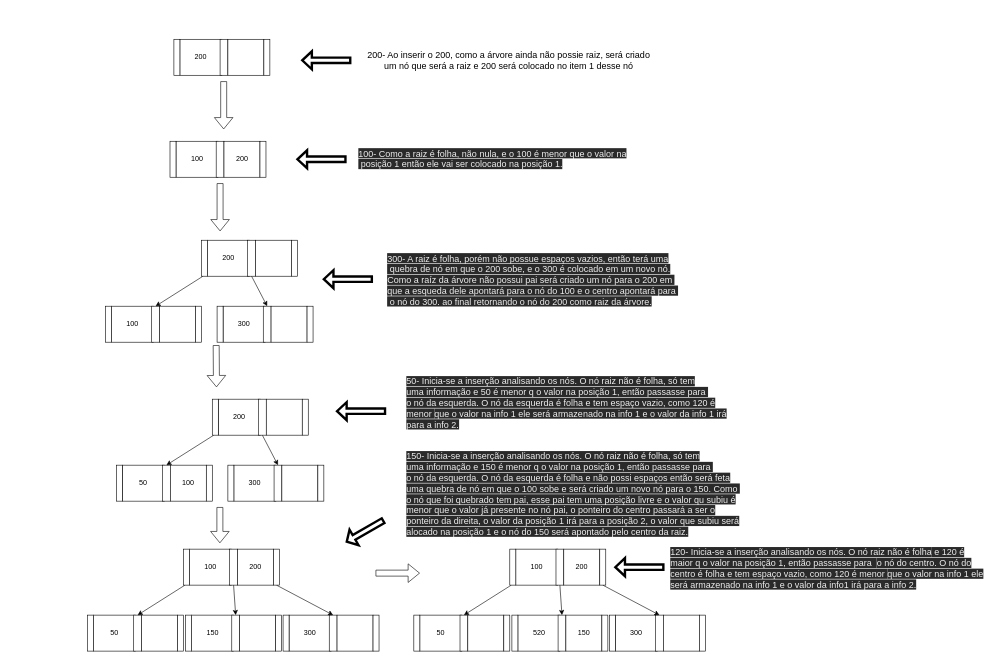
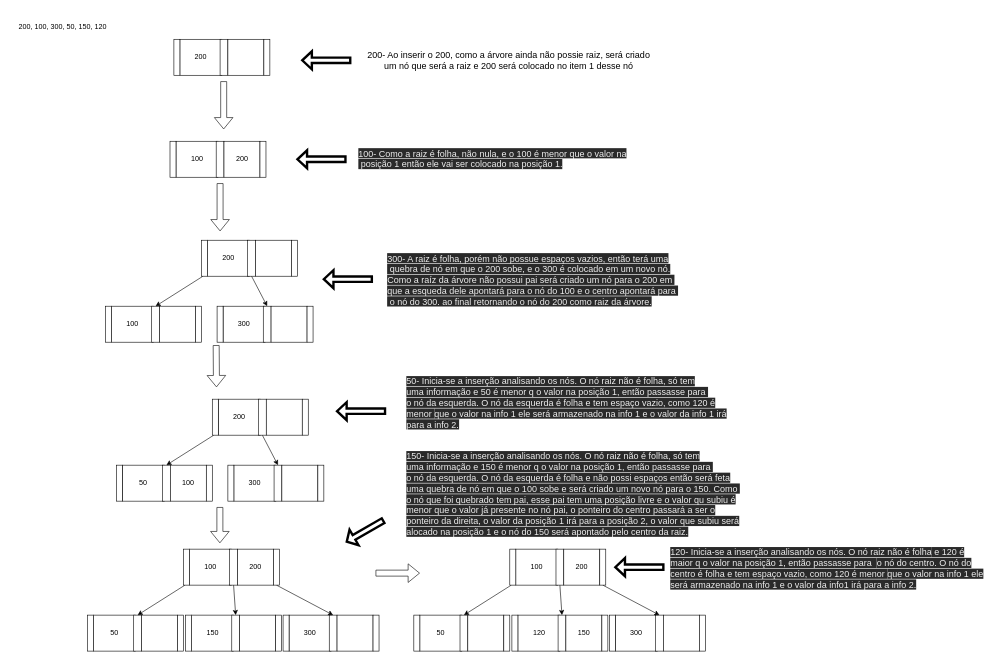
node "200, 100, 300, 50, 150, 120": added
node "520": label "520" -> "120"
